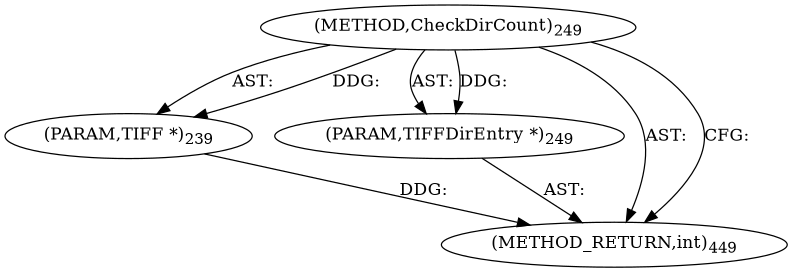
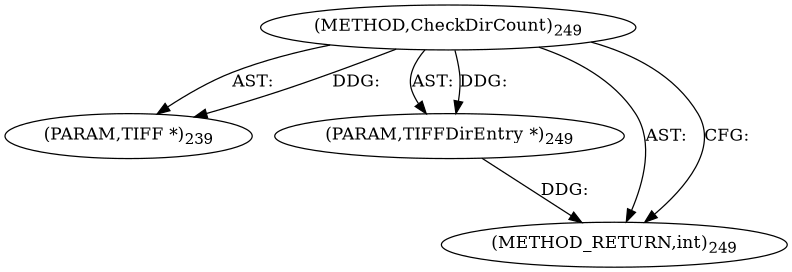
edge "(PARAM,TIFF *)" -> "(METHOD_RETURN,int)": removed, label "DDG:"
edge "(PARAM,TIFFDirEntry *)" -> "(METHOD_RETURN,int)": label "AST: " -> "DDG: "
node "(METHOD_RETURN,int)": text "449" -> "249"
